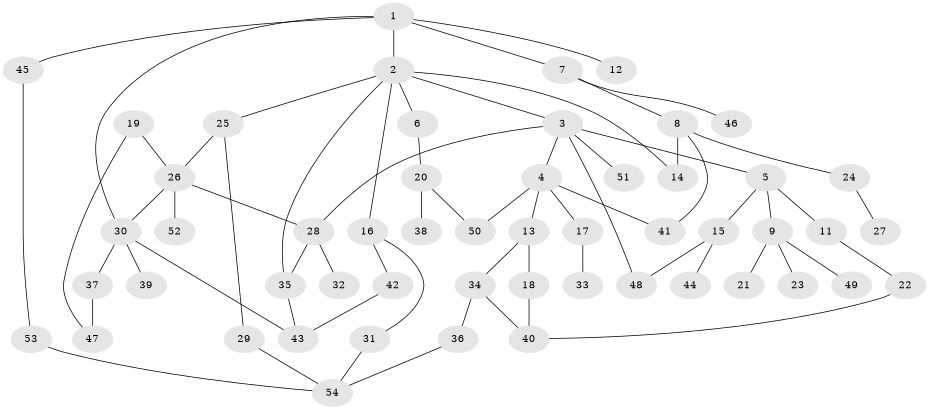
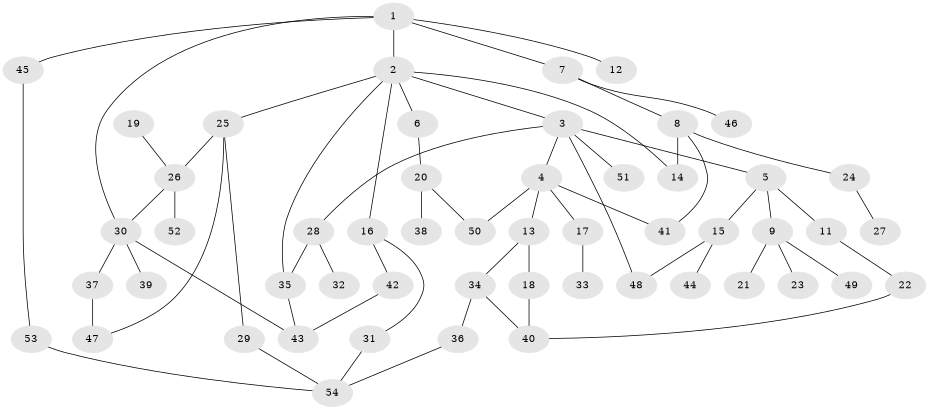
edge "26" -- "28": removed
edge "19" -- "47": now "25" -- "47"
